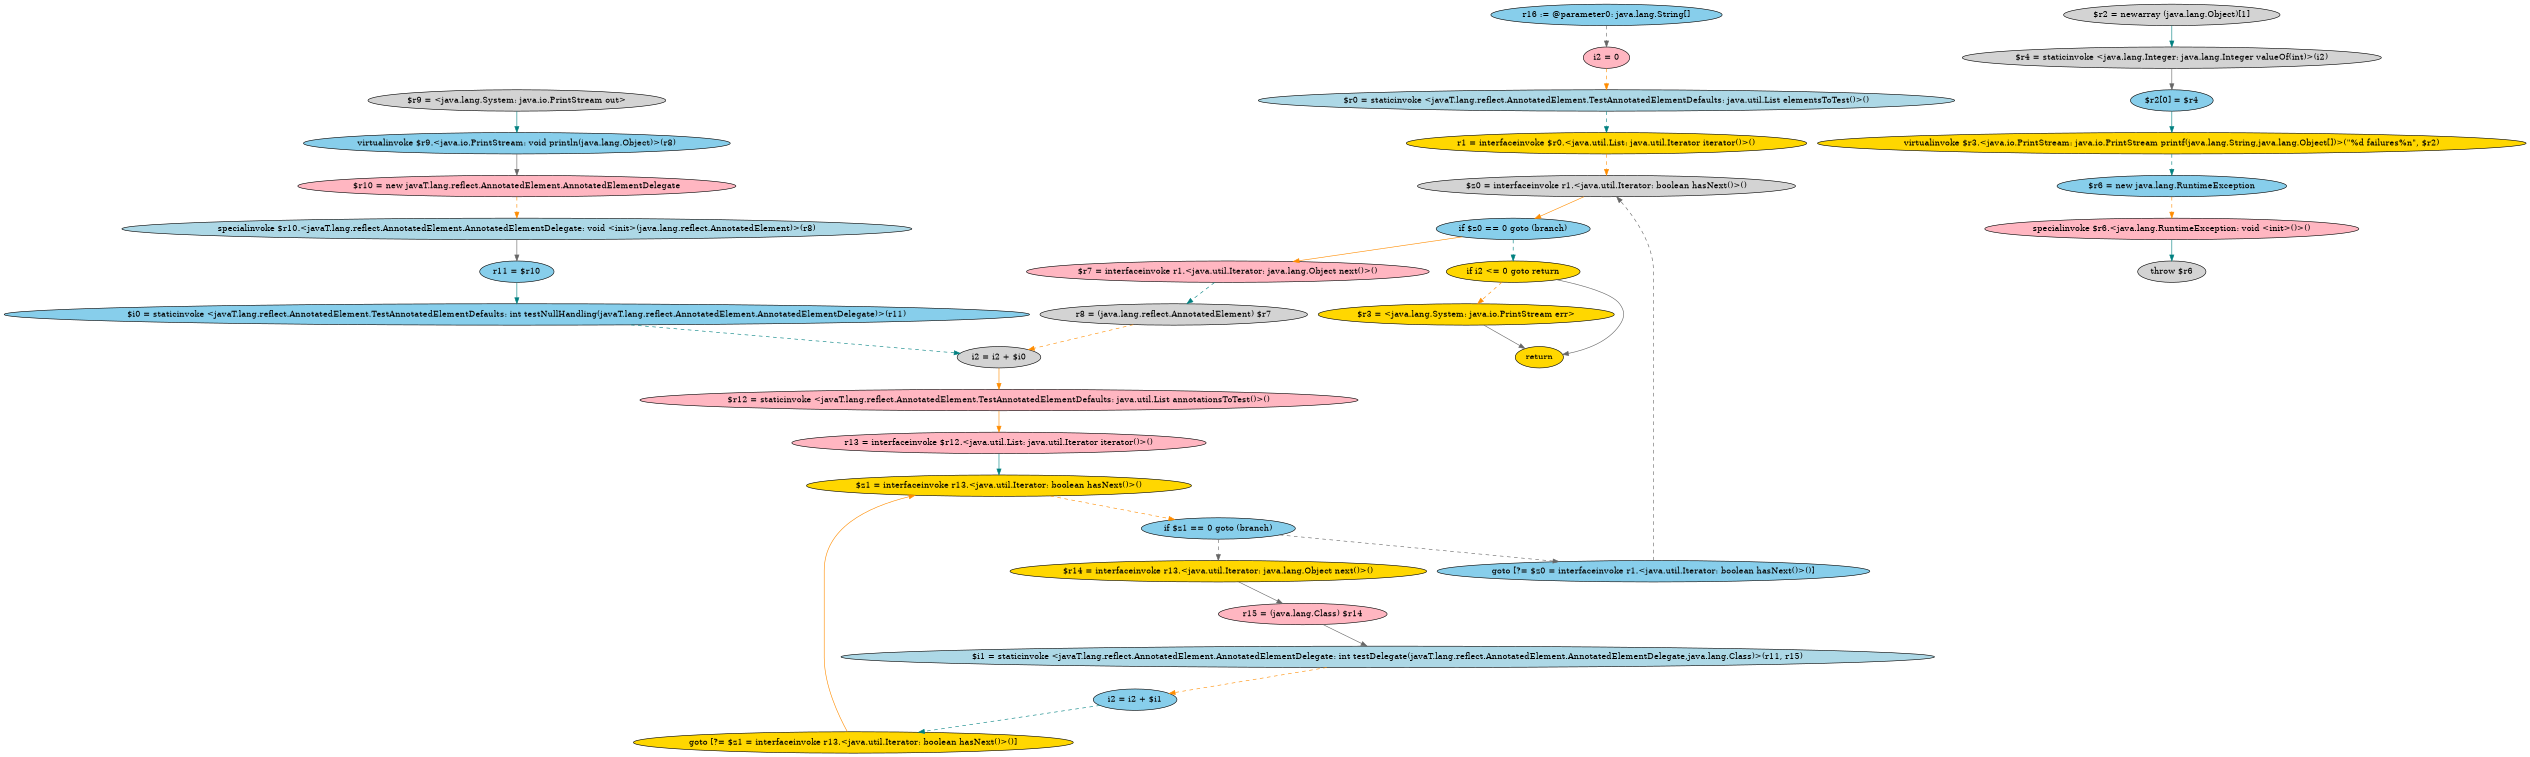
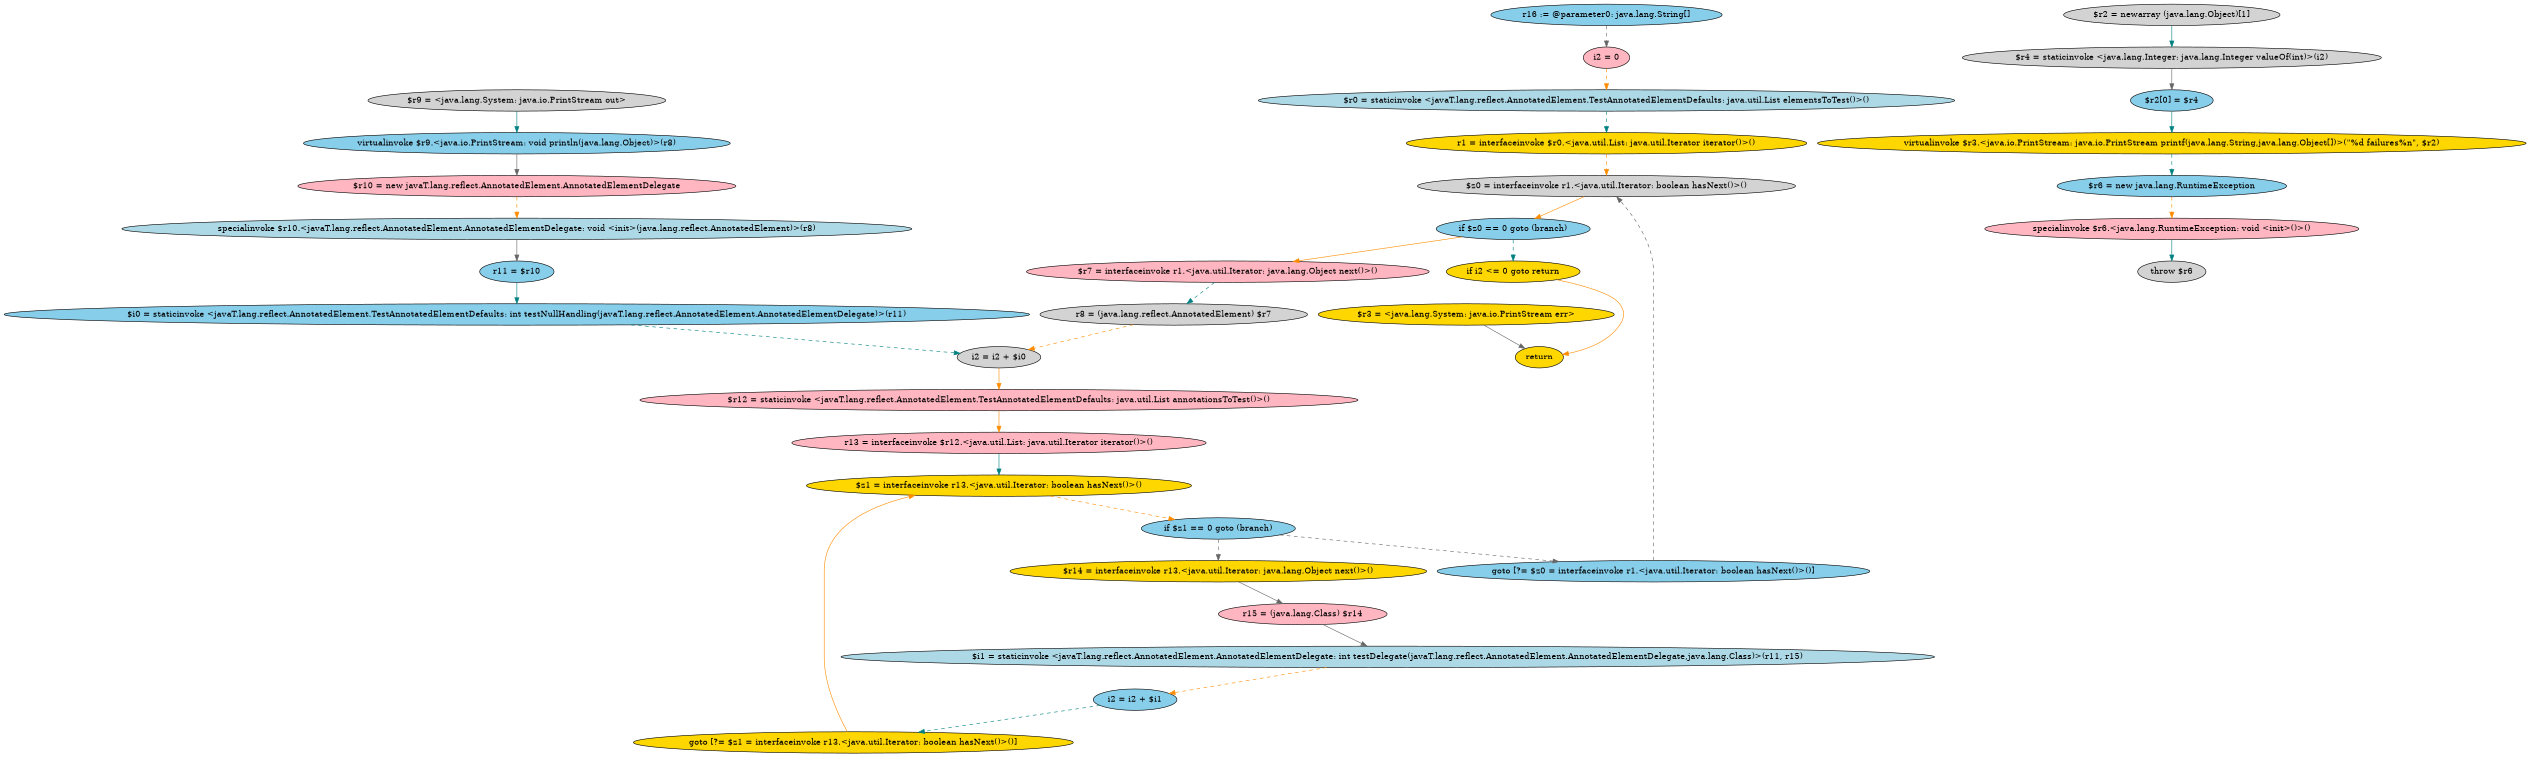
edge "if i2 <= 0 goto return" -> "$r3 = <java.lang.System: java.io.PrintStream err>": removed
edge "if i2 <= 0 goto return" -> "return": color gray40 -> darkorange
